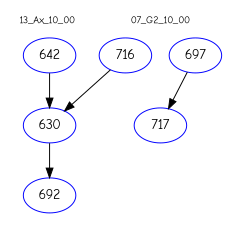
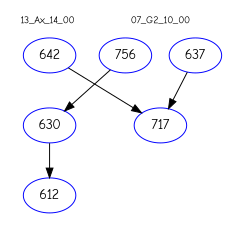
cluster "13_Ax_10_00": label "13_Ax_10_00" -> "13_Ax_14_00"
node "716": label "716" -> "756"
node "697": label "697" -> "637"
edge "642" -> "630": now "642" -> "717"
node "692": label "692" -> "612"
